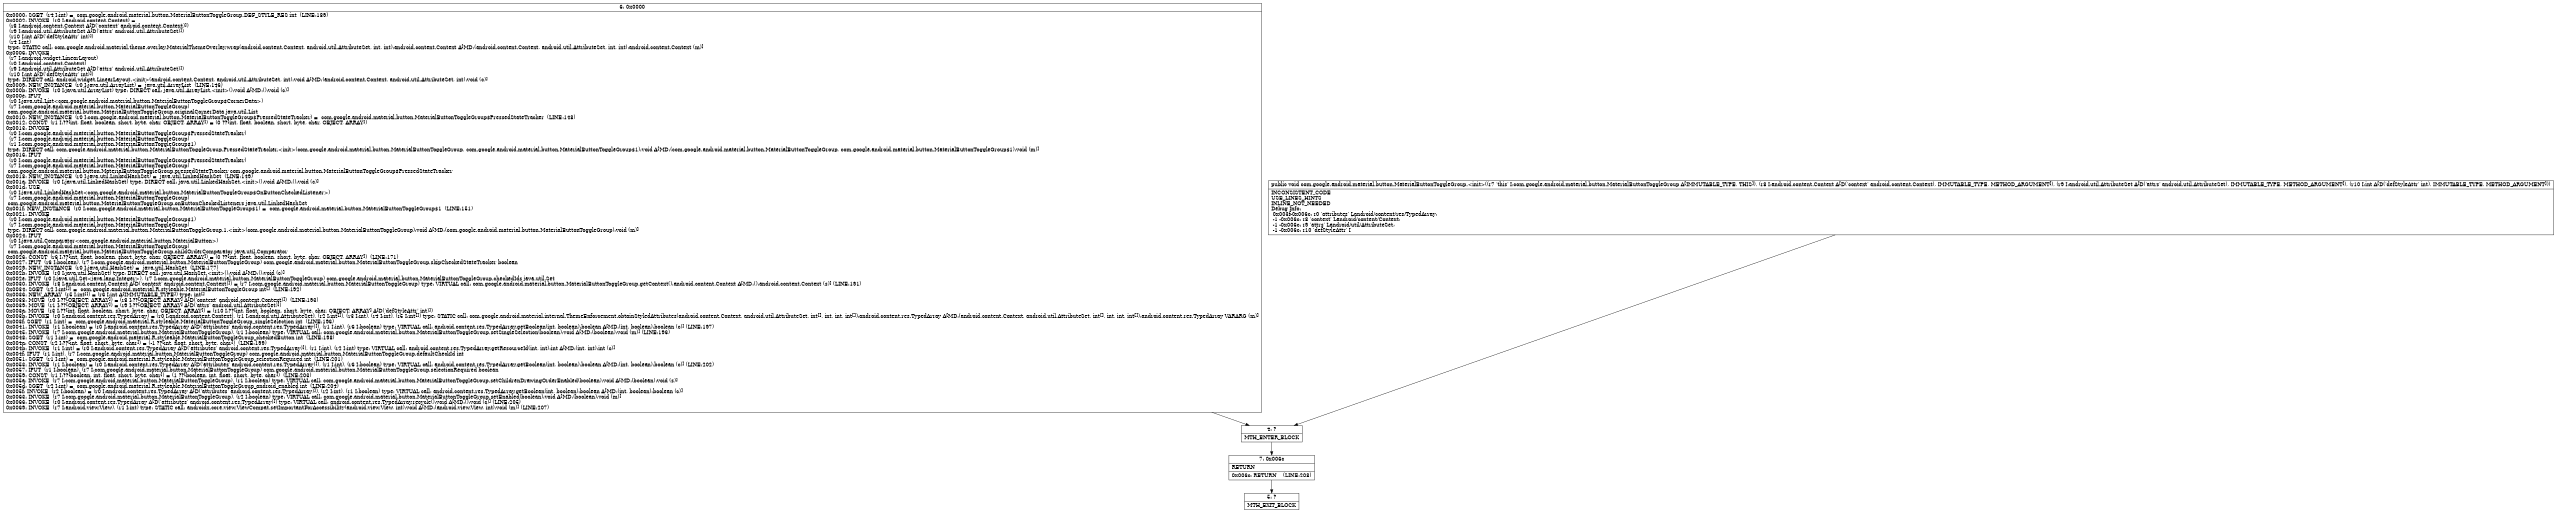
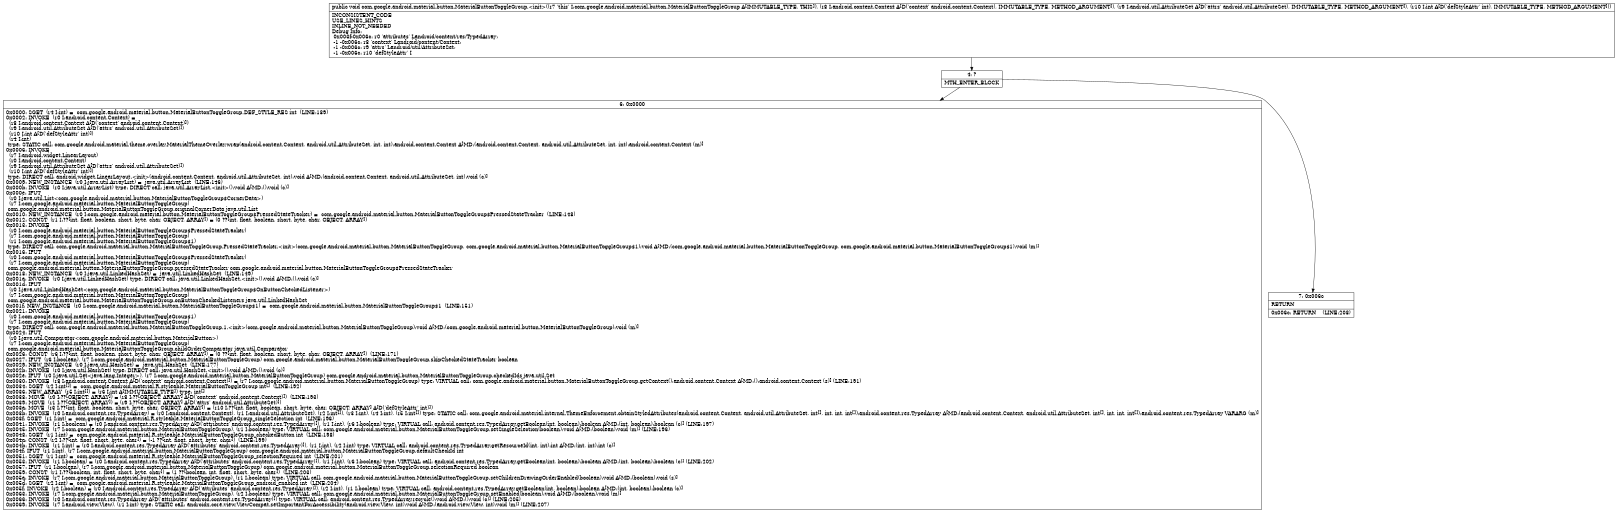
node "6: 0x0000": text "0x001d: USE" -> "0x001d: IPUT"
edge "6: 0x0000" -> "4: ?": reversed
node "5: ?": removed
